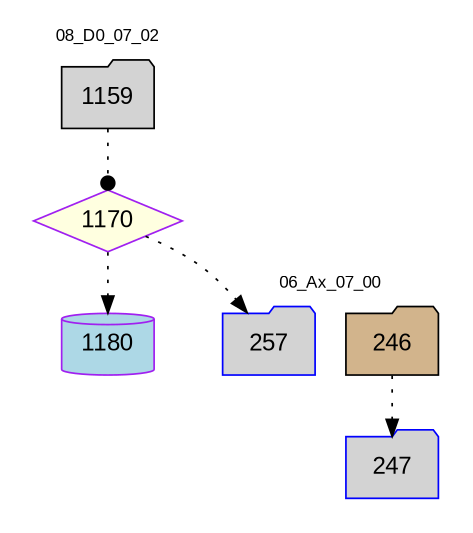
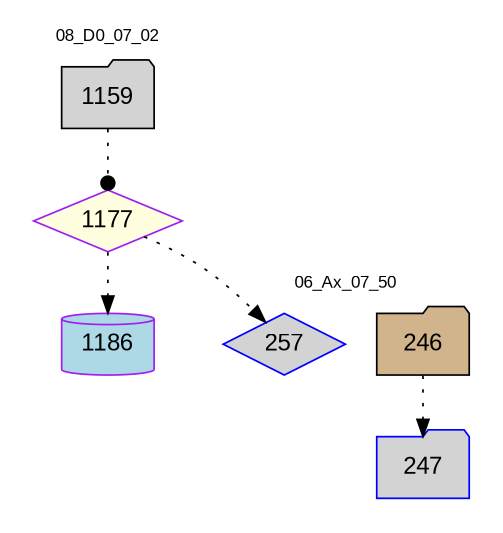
node "1170": label "1170" -> "1177"
cluster "06_Ax_07_00": label "06_Ax_07_00" -> "06_Ax_07_50"
node "1180": label "1180" -> "1186"
node "257": shape folder -> diamond
